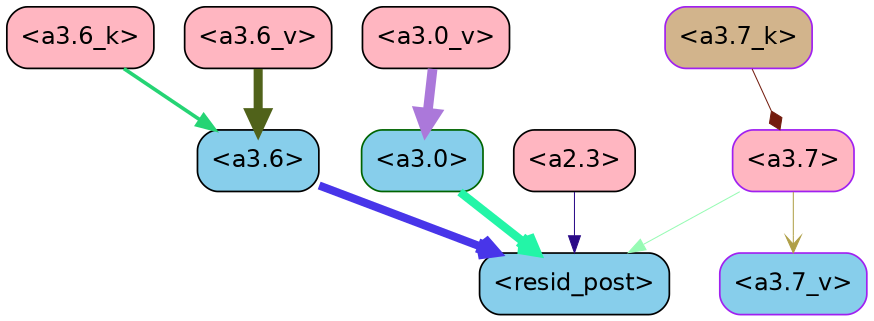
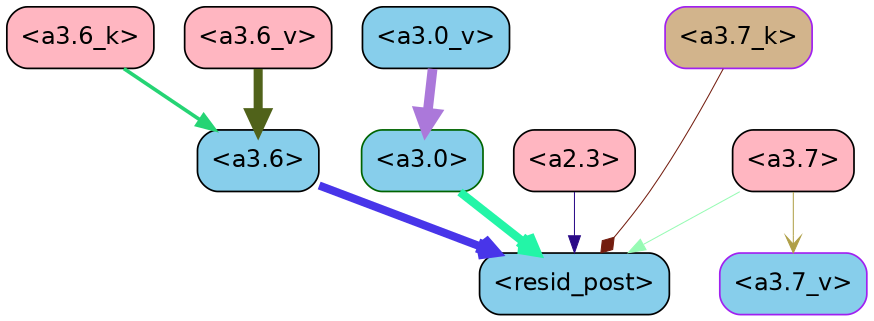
node "<a3.0_v>": fillcolor lightpink -> skyblue
edge "<a3.7_k>" -> "<a3.7>": now "<a3.7_k>" -> "<resid_post>"
node "<a3.7>": color purple -> black
